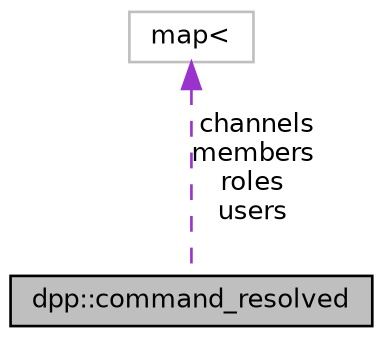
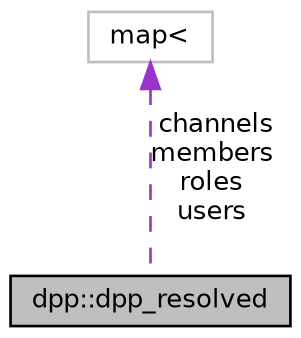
node "dpp::command_resolved": label "dpp::command_resolved" -> "dpp::dpp_resolved"
